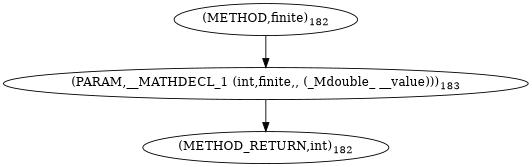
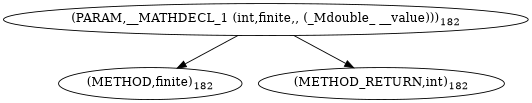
edge "(METHOD,finite)" -> "(PARAM,__MATHDECL_1 (int,finite,, (_Mdouble_ __value)))": reversed
node "(PARAM,__MATHDECL_1 (int,finite,, (_Mdouble_ __value)))": text "183" -> "182"
